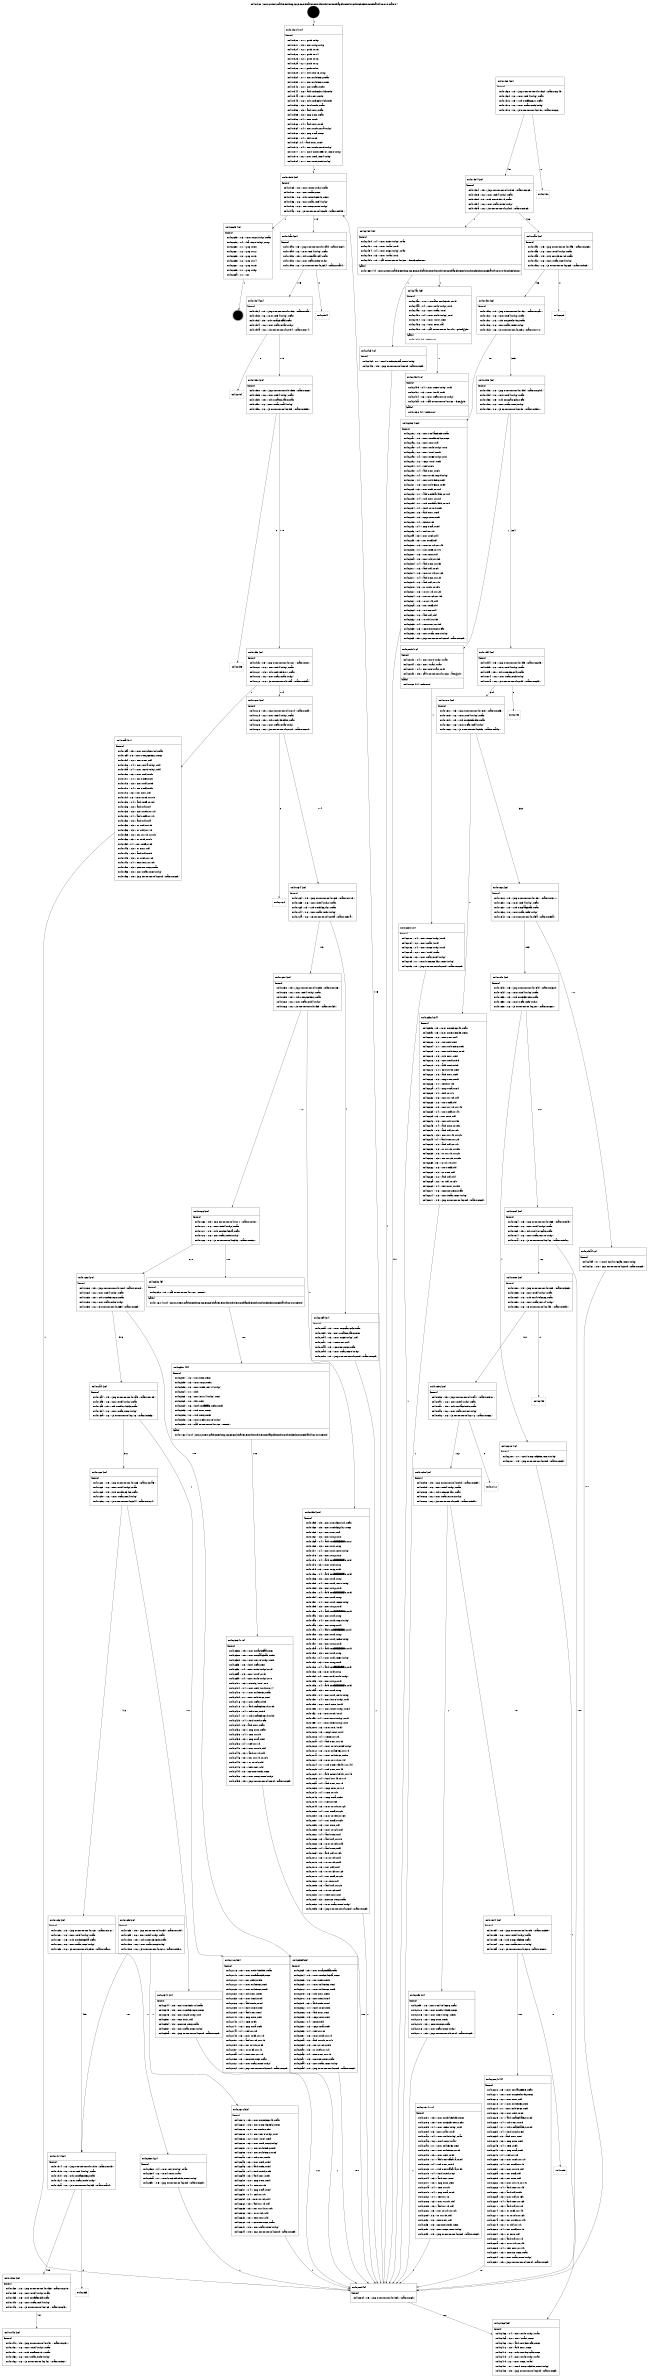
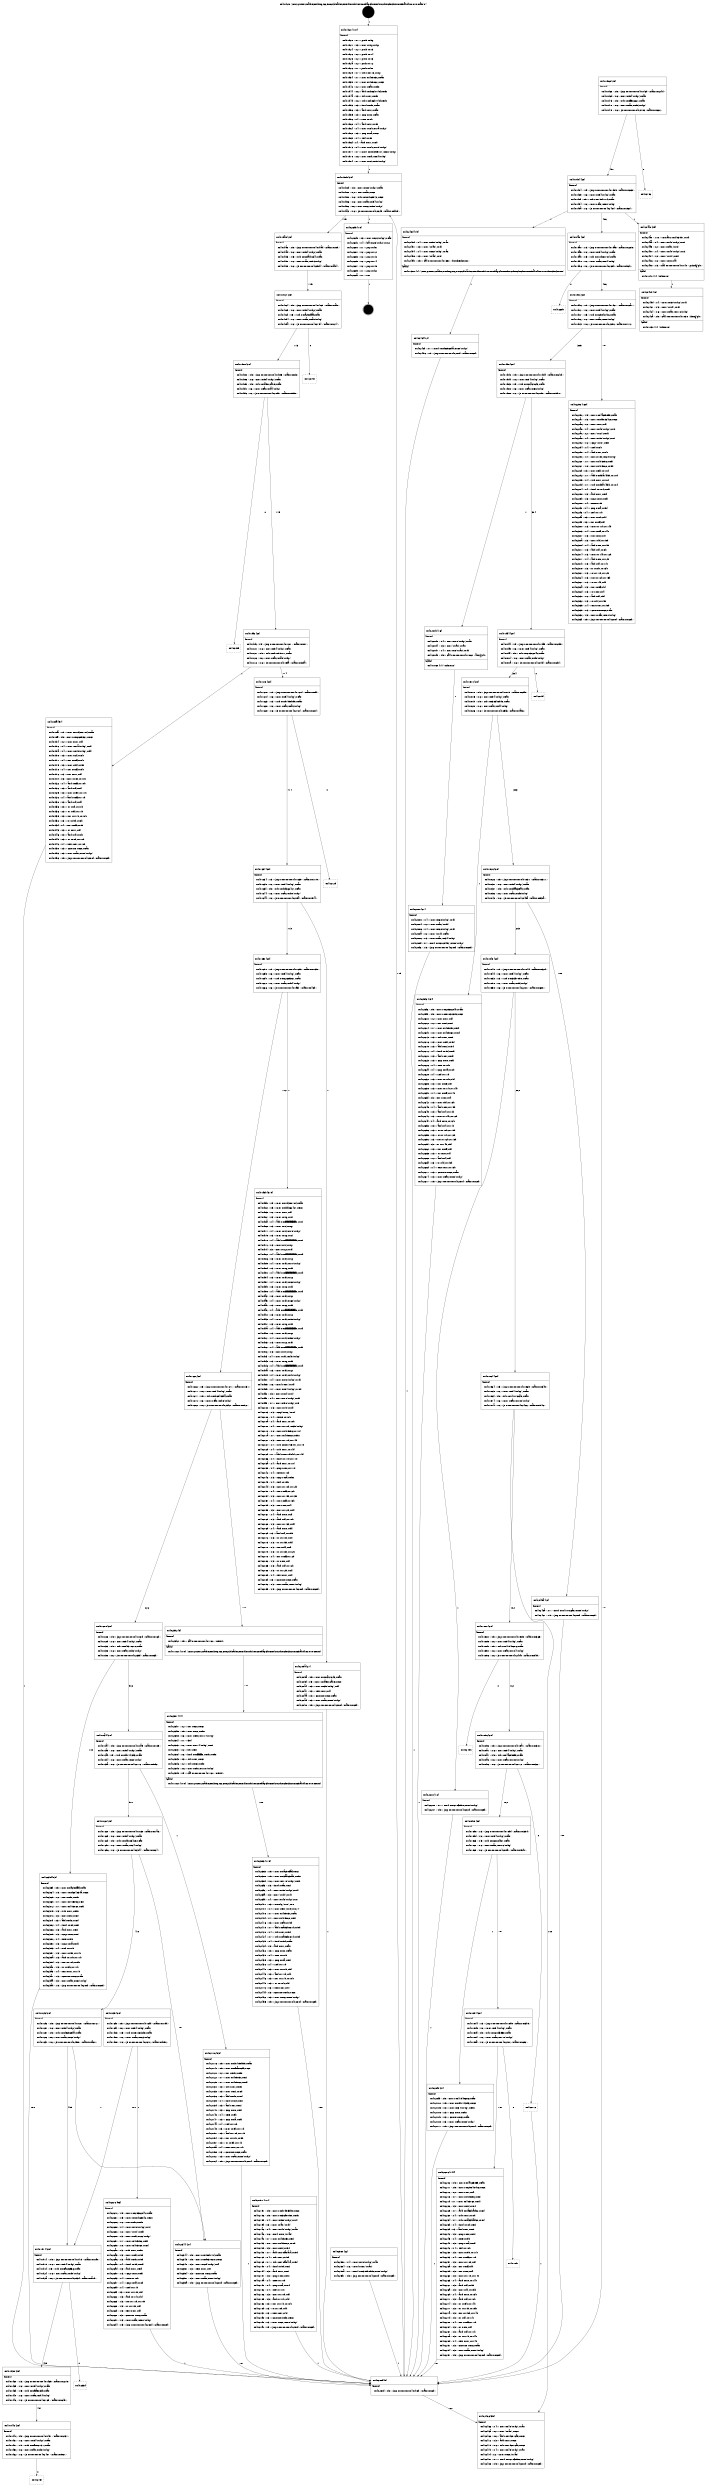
edge "0x40248d [19]" -> "0x4024a0 [29]": now "0x401d84 [28]" -> "0x4024a0 [29]"
node "0x4025d4": removed
edge "0x401cdc [28]" -> "0x4025e0 [22]": now "0x401cdc [28]" -> "0x402344 [27]"
edge "0x401f5b [319]" -> "0x40280f [5]": now "0x402772" -> "0x40280f [5]"
node "0x4024e7": added
